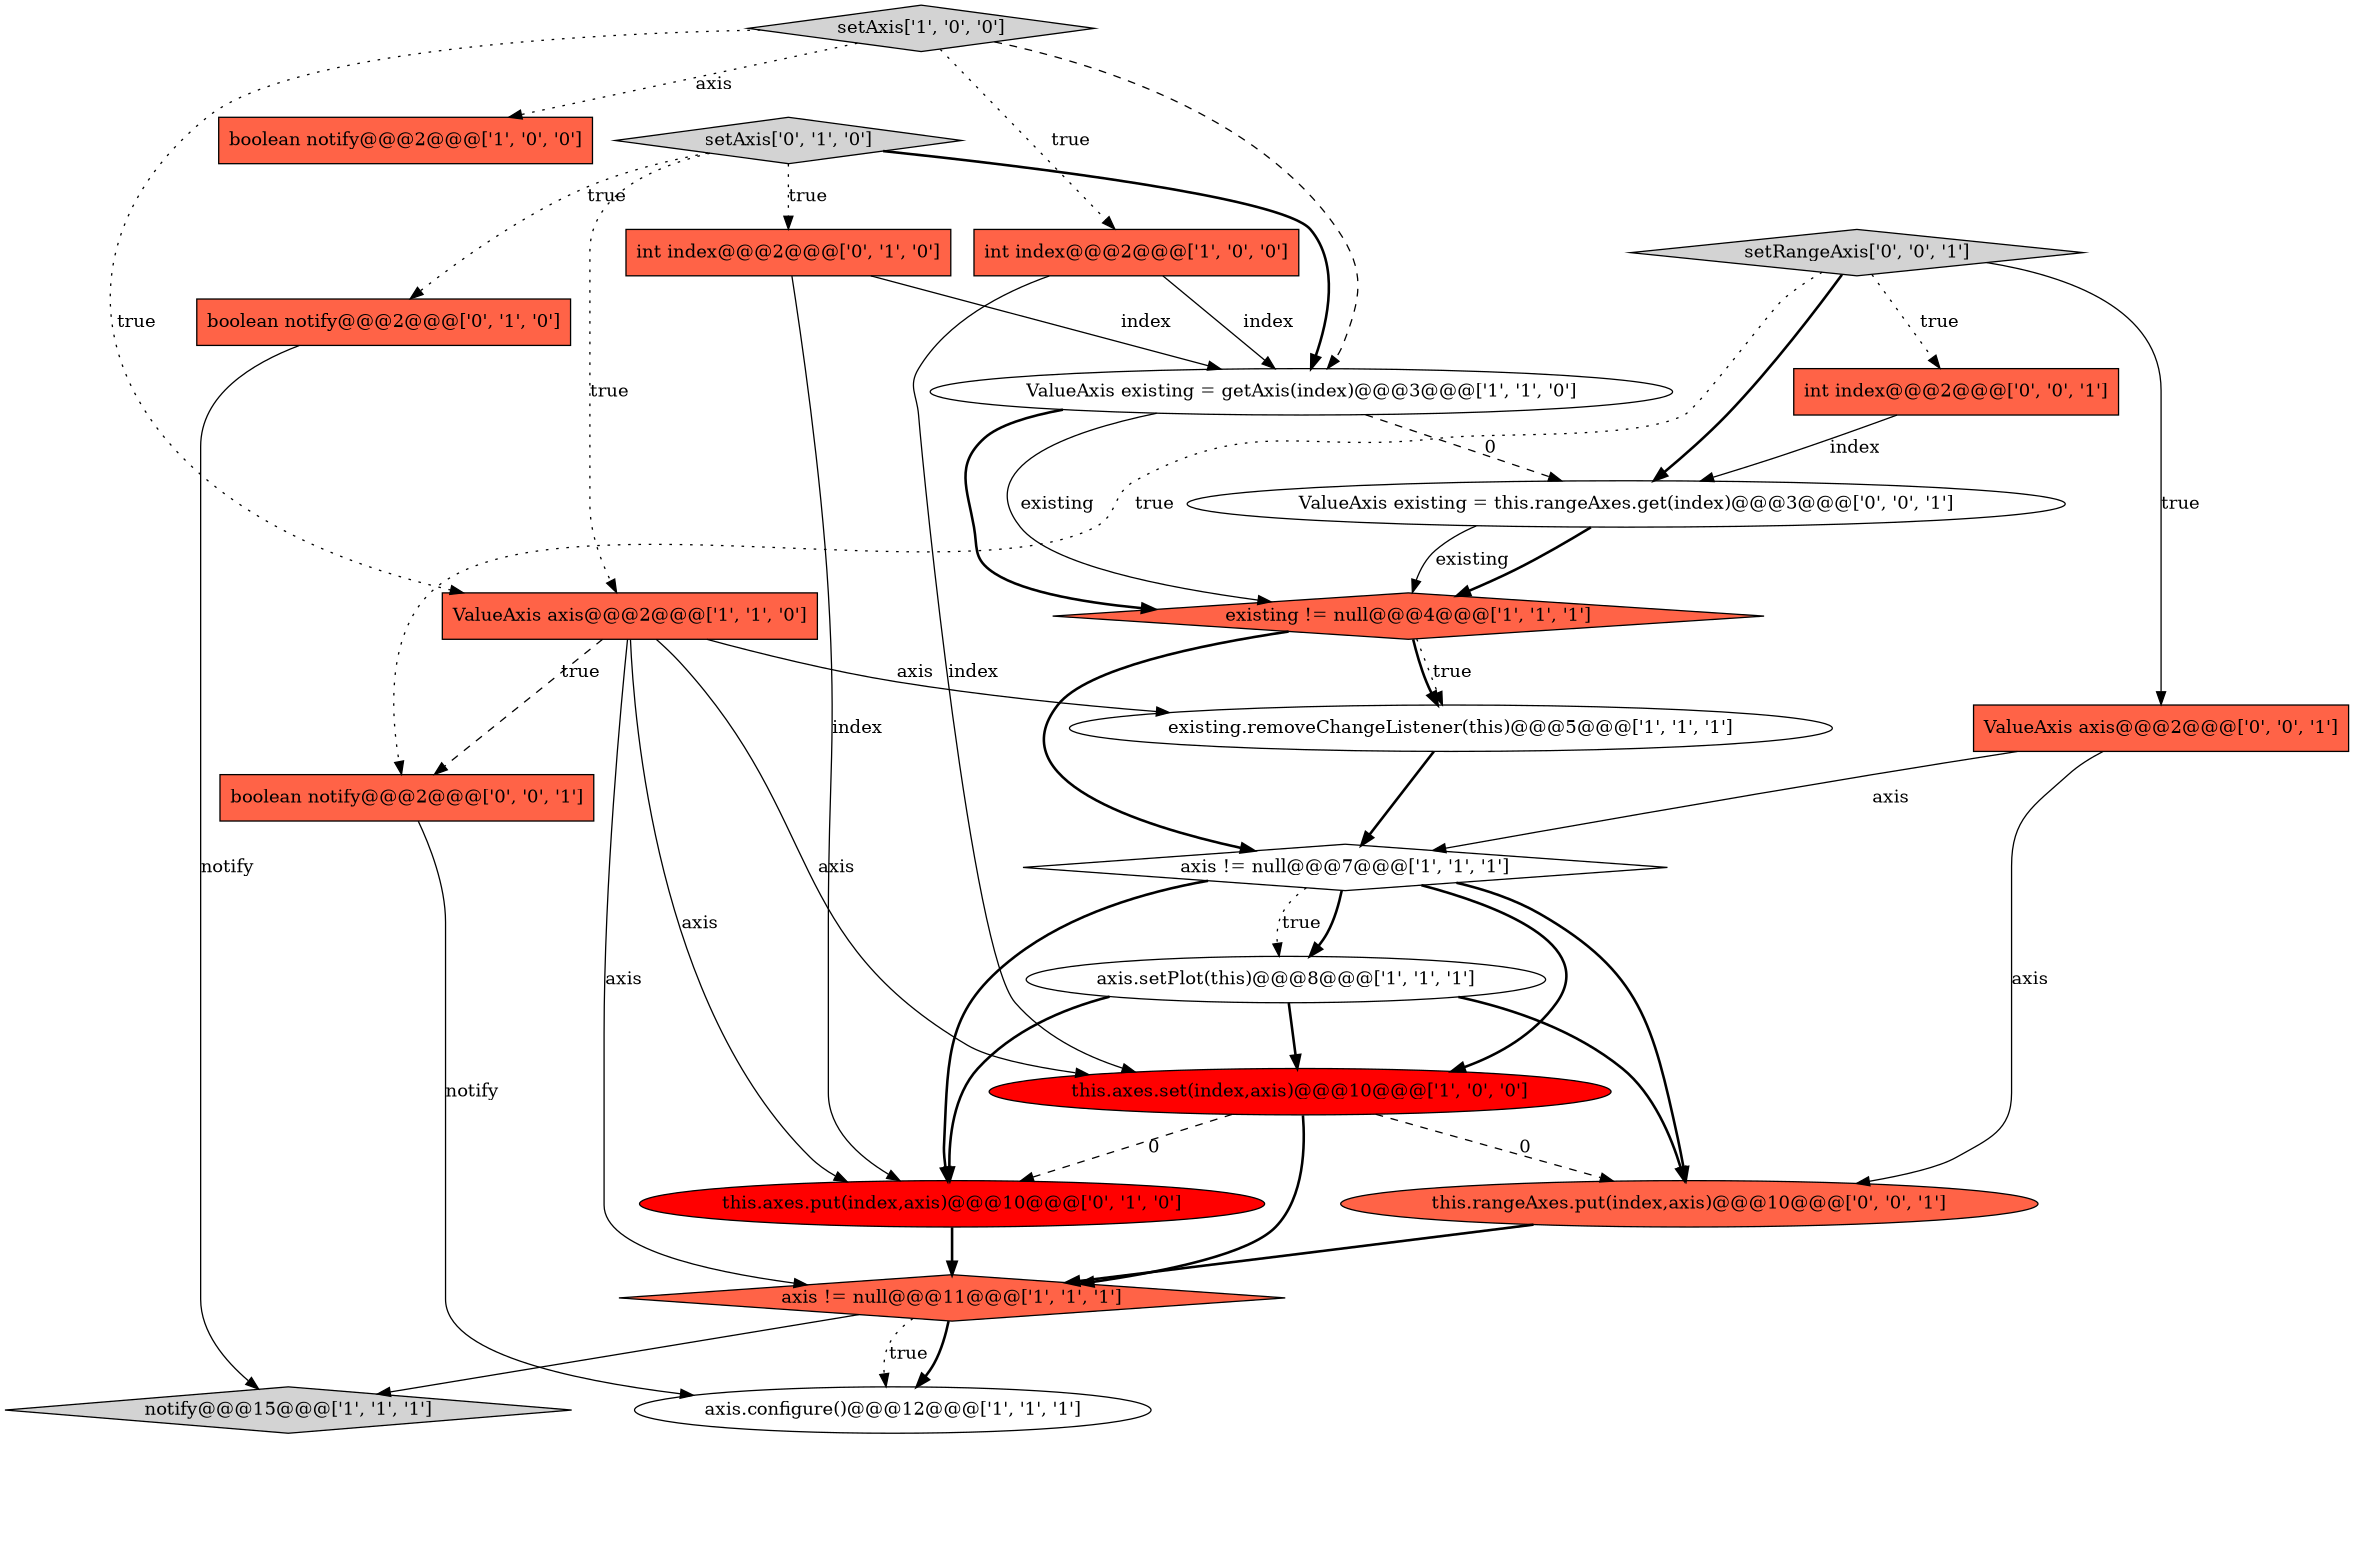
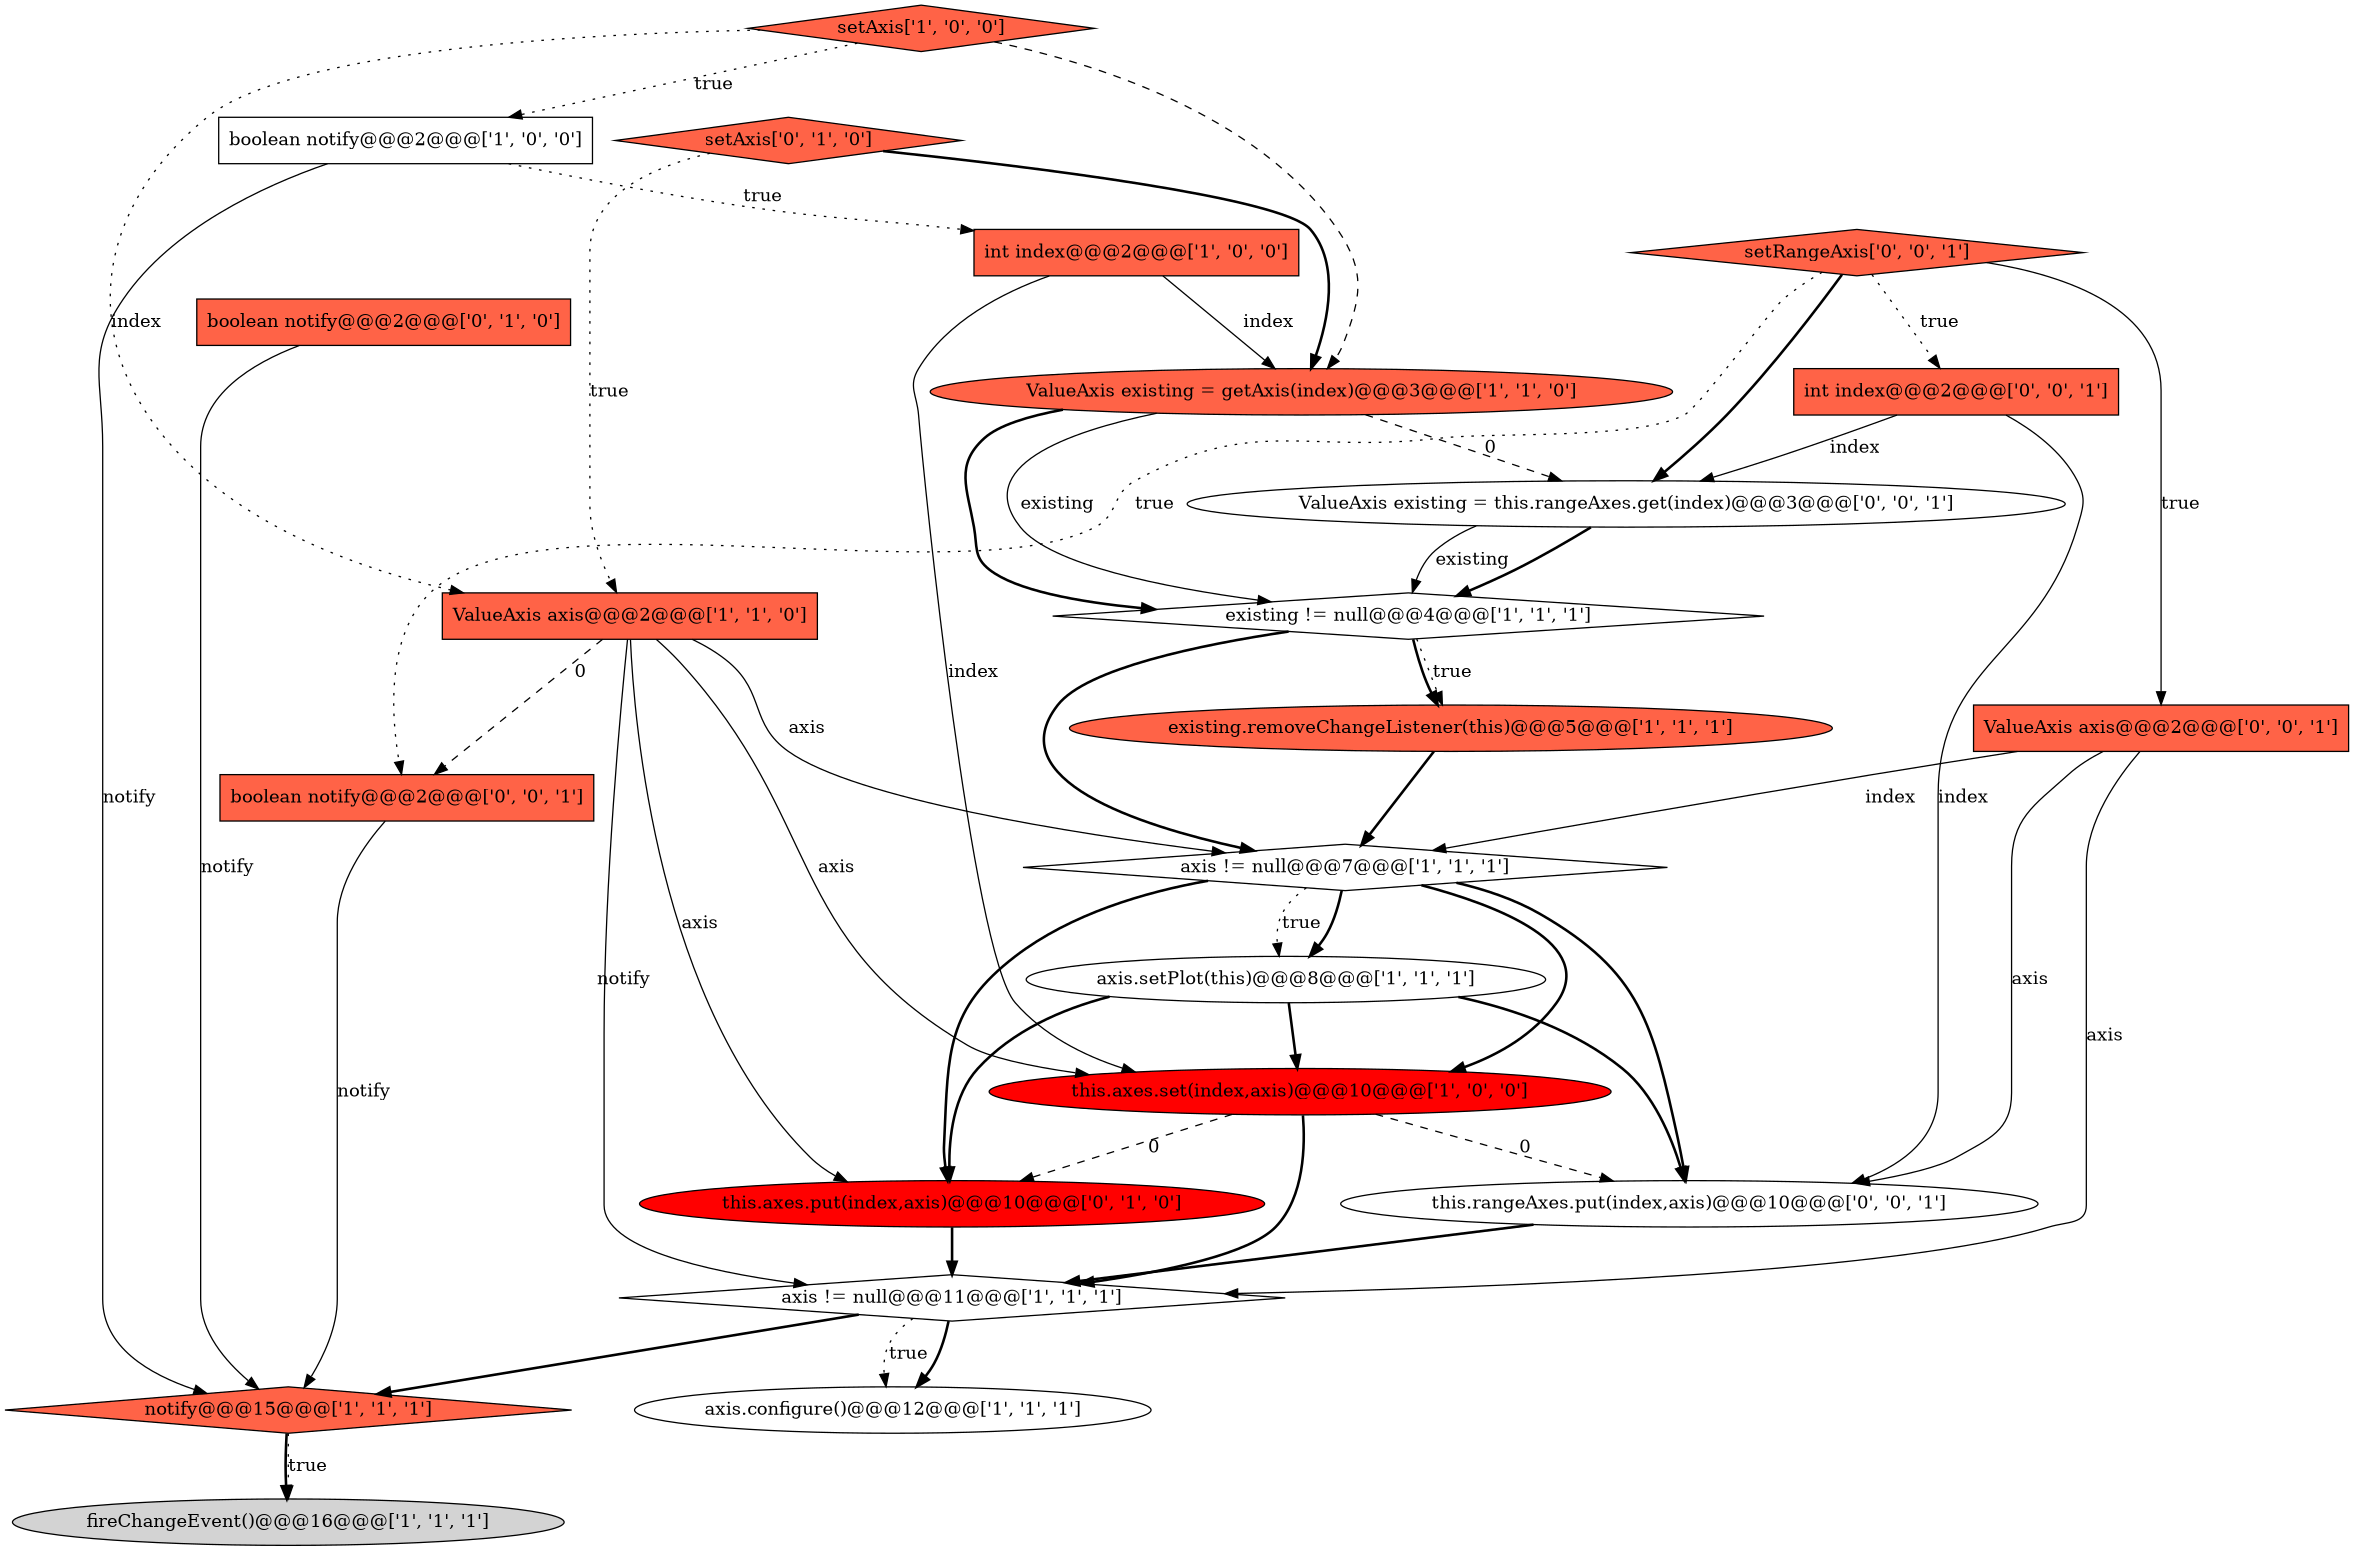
node "setAxis['1', '0', '0']": fillcolor lightgray -> tomato
edge "setAxis['1', '0', '0']" -> "boolean notify@@@2@@@['1', '0', '0']": label "axis" -> "true"
edge "setAxis['1', '0', '0']" -> "int index@@@2@@@['1', '0', '0']": now "boolean notify@@@2@@@['1', '0', '0']" -> "int index@@@2@@@['1', '0', '0']"
node "boolean notify@@@2@@@['1', '0', '0']": fillcolor tomato -> white
node "setAxis['0', '1', '0']": fillcolor lightgray -> tomato
edge "setAxis['0', '1', '0']" -> "boolean notify@@@2@@@['0', '1', '0']": removed, label "true"
node "int index@@@2@@@['0', '1', '0']": removed
node "setRangeAxis['0', '0', '1']": fillcolor lightgray -> tomato
edge "setAxis['1', '0', '0']" -> "ValueAxis axis@@@2@@@['1', '1', '0']": label "true" -> "index"
node "ValueAxis existing = getAxis(index)@@@3@@@['1', '1', '0']": fillcolor white -> tomato
node "existing != null@@@4@@@['1', '1', '1']": fillcolor tomato -> white
edge "ValueAxis axis@@@2@@@['1', '1', '0']" -> "boolean notify@@@2@@@['0', '0', '1']": label "true" -> "0"
edge "ValueAxis axis@@@2@@@['1', '1', '0']" -> "existing.removeChangeListener(this)@@@5@@@['1', '1', '1']": now "ValueAxis axis@@@2@@@['1', '1', '0']" -> "axis != null@@@7@@@['1', '1', '1']"
node "existing.removeChangeListener(this)@@@5@@@['1', '1', '1']": fillcolor white -> tomato
edge "boolean notify@@@2@@@['1', '0', '0']" -> "notify@@@15@@@['1', '1', '1']": added, label "notify"
edge "int index@@@2@@@['0', '0', '1']" -> "this.rangeAxes.put(index,axis)@@@10@@@['0', '0', '1']": added, label "index"
edge "ValueAxis axis@@@2@@@['0', '0', '1']" -> "axis != null@@@7@@@['1', '1', '1']": label "axis" -> "index"
edge "ValueAxis axis@@@2@@@['1', '1', '0']" -> "axis != null@@@11@@@['1', '1', '1']": label "axis" -> "notify"
edge "boolean notify@@@2@@@['0', '0', '1']" -> "axis.configure()@@@12@@@['1', '1', '1']": now "boolean notify@@@2@@@['0', '0', '1']" -> "notify@@@15@@@['1', '1', '1']"
node "this.rangeAxes.put(index,axis)@@@10@@@['0', '0', '1']": fillcolor tomato -> white
edge "ValueAxis axis@@@2@@@['0', '0', '1']" -> "axis != null@@@11@@@['1', '1', '1']": added, label "axis"
node "axis != null@@@11@@@['1', '1', '1']": fillcolor tomato -> white
edge "axis != null@@@11@@@['1', '1', '1']" -> "notify@@@15@@@['1', '1', '1']": style solid -> bold
node "notify@@@15@@@['1', '1', '1']": fillcolor lightgray -> tomato
node "fireChangeEvent()@@@16@@@['1', '1', '1']": added
